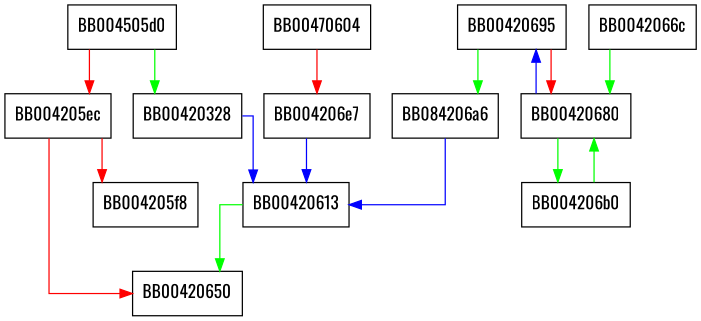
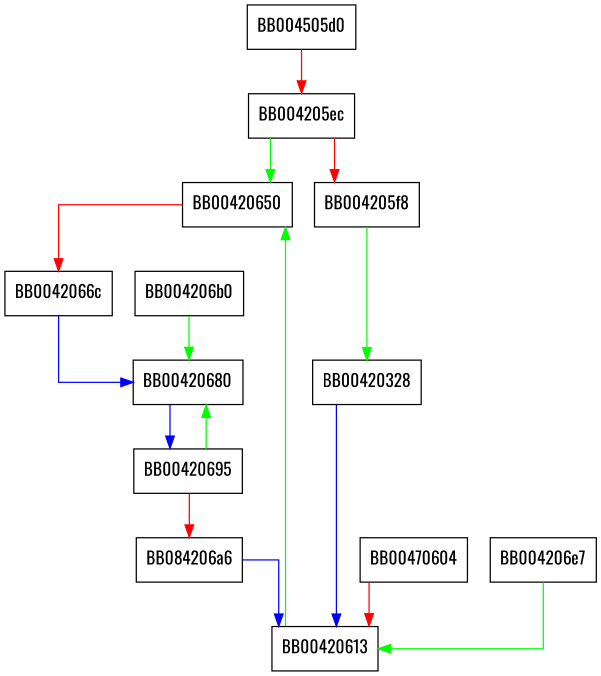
edge "BB004505d0" -> "BB00420328": now "BB004205f8" -> "BB00420328"
edge "BB00470604" -> "BB004206e7": now "BB00470604" -> "BB00420613"
edge "BB00420695" -> "BB084206a6": color green -> red
edge "BB00420695" -> "BB00420680": color red -> green
edge "BB0042066c" -> "BB00420680": color green -> blue
edge "BB004206e7" -> "BB00420613": color blue -> green
edge "BB00420680" -> "BB004206b0": removed
edge "BB00420650" -> "BB0042066c": added
edge "BB004205ec" -> "BB00420650": color red -> green
